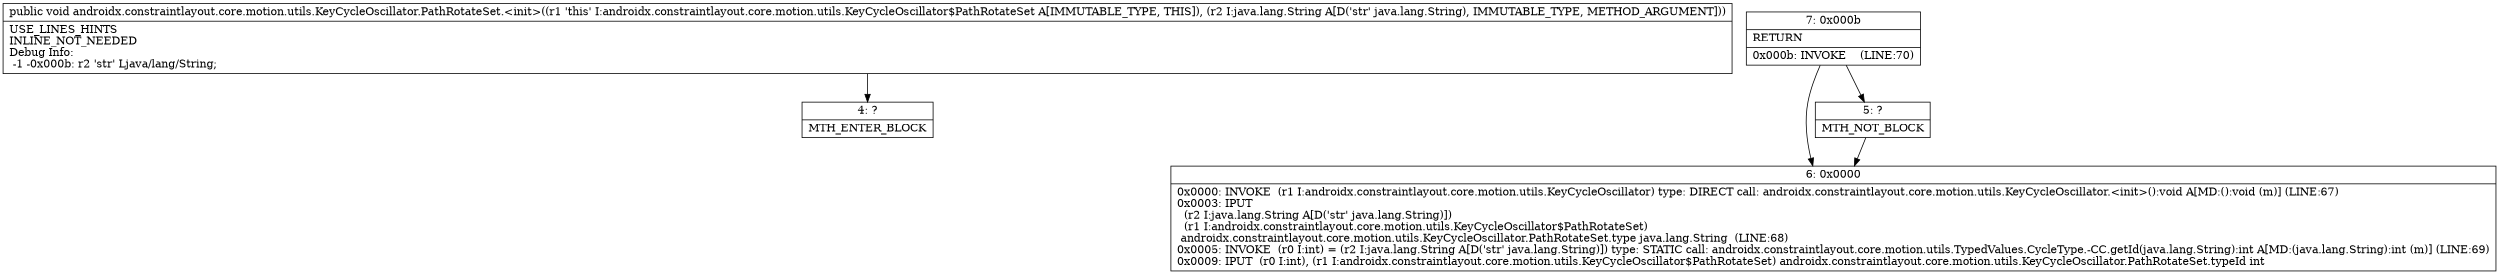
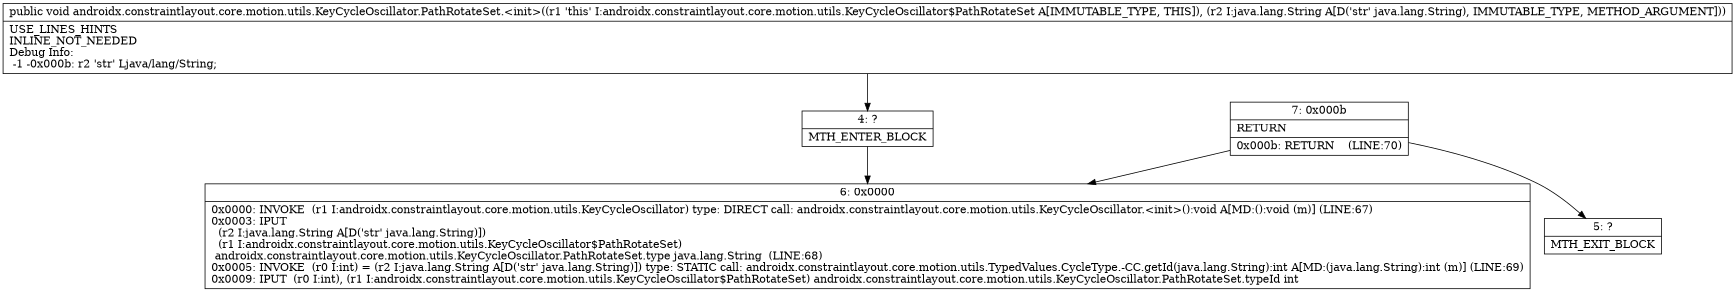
node "7: 0x000b": text "0x000b: INVOKE    (LINE:70)" -> "0x000b: RETURN    (LINE:70)"
node "5: ?": text "MTH_NOT_BLOCK" -> "MTH_EXIT_BLOCK"
edge "5: ?" -> "6: 0x0000": now "4: ?" -> "6: 0x0000"
